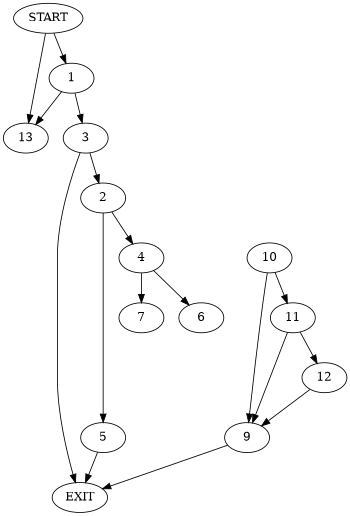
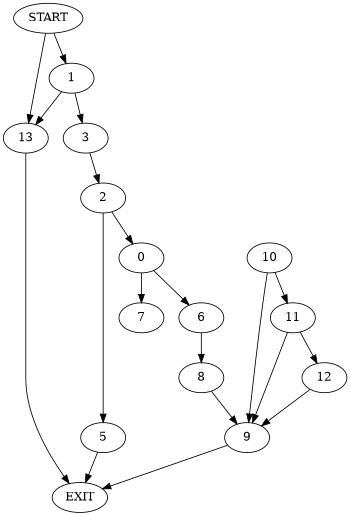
node "4": label "4" -> "0"
edge "3" -> "EXIT": now "13" -> "EXIT"
node "8": added
